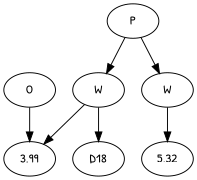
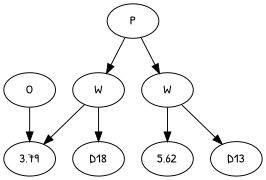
node "3.99": label "3.99" -> "3.79"
node "5.32": label "5.32" -> "5.62"
node "D13": added
